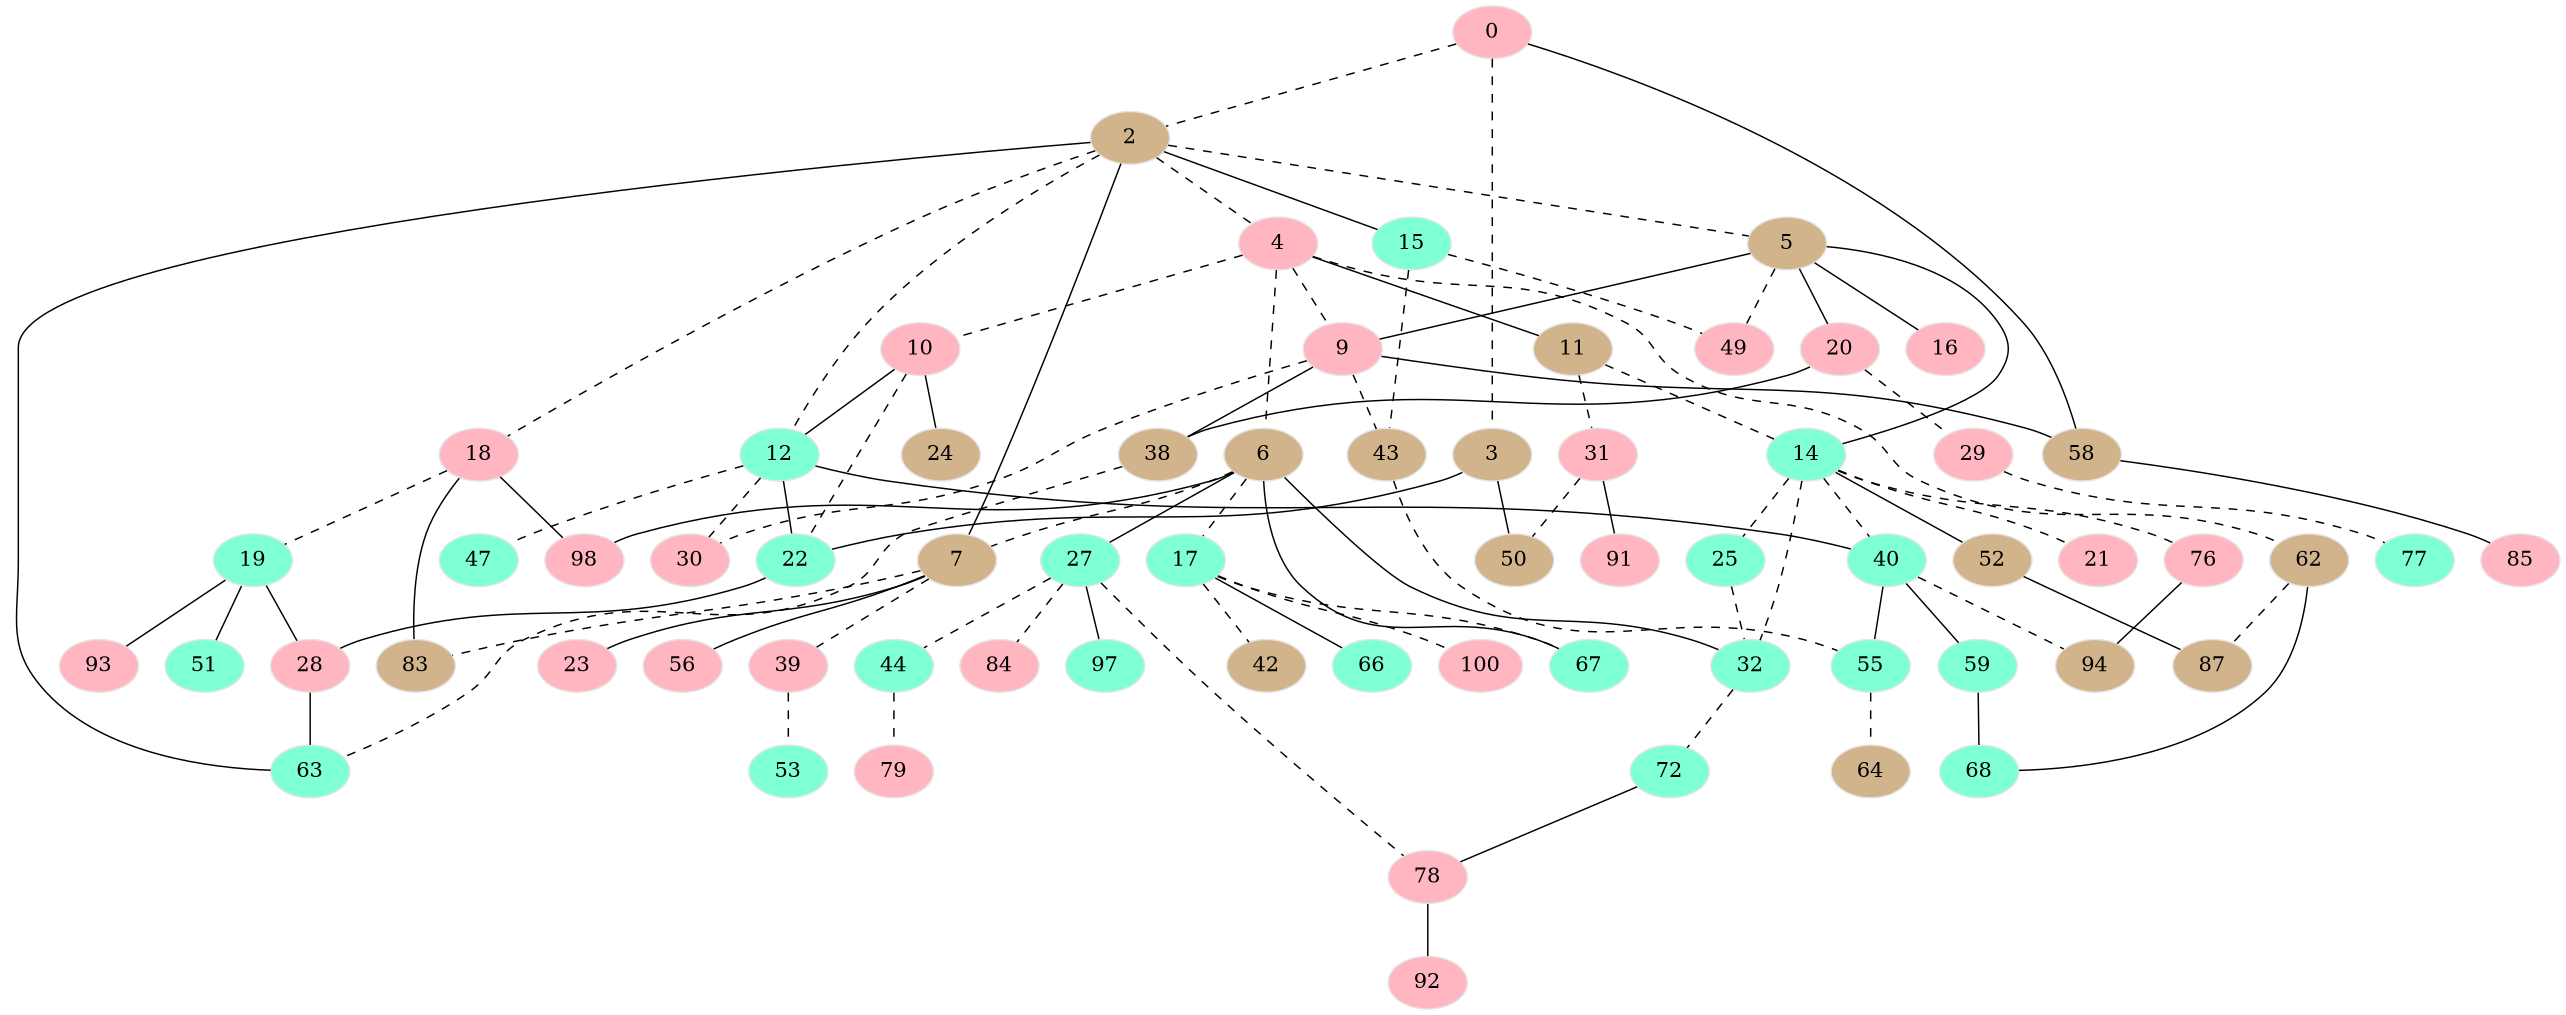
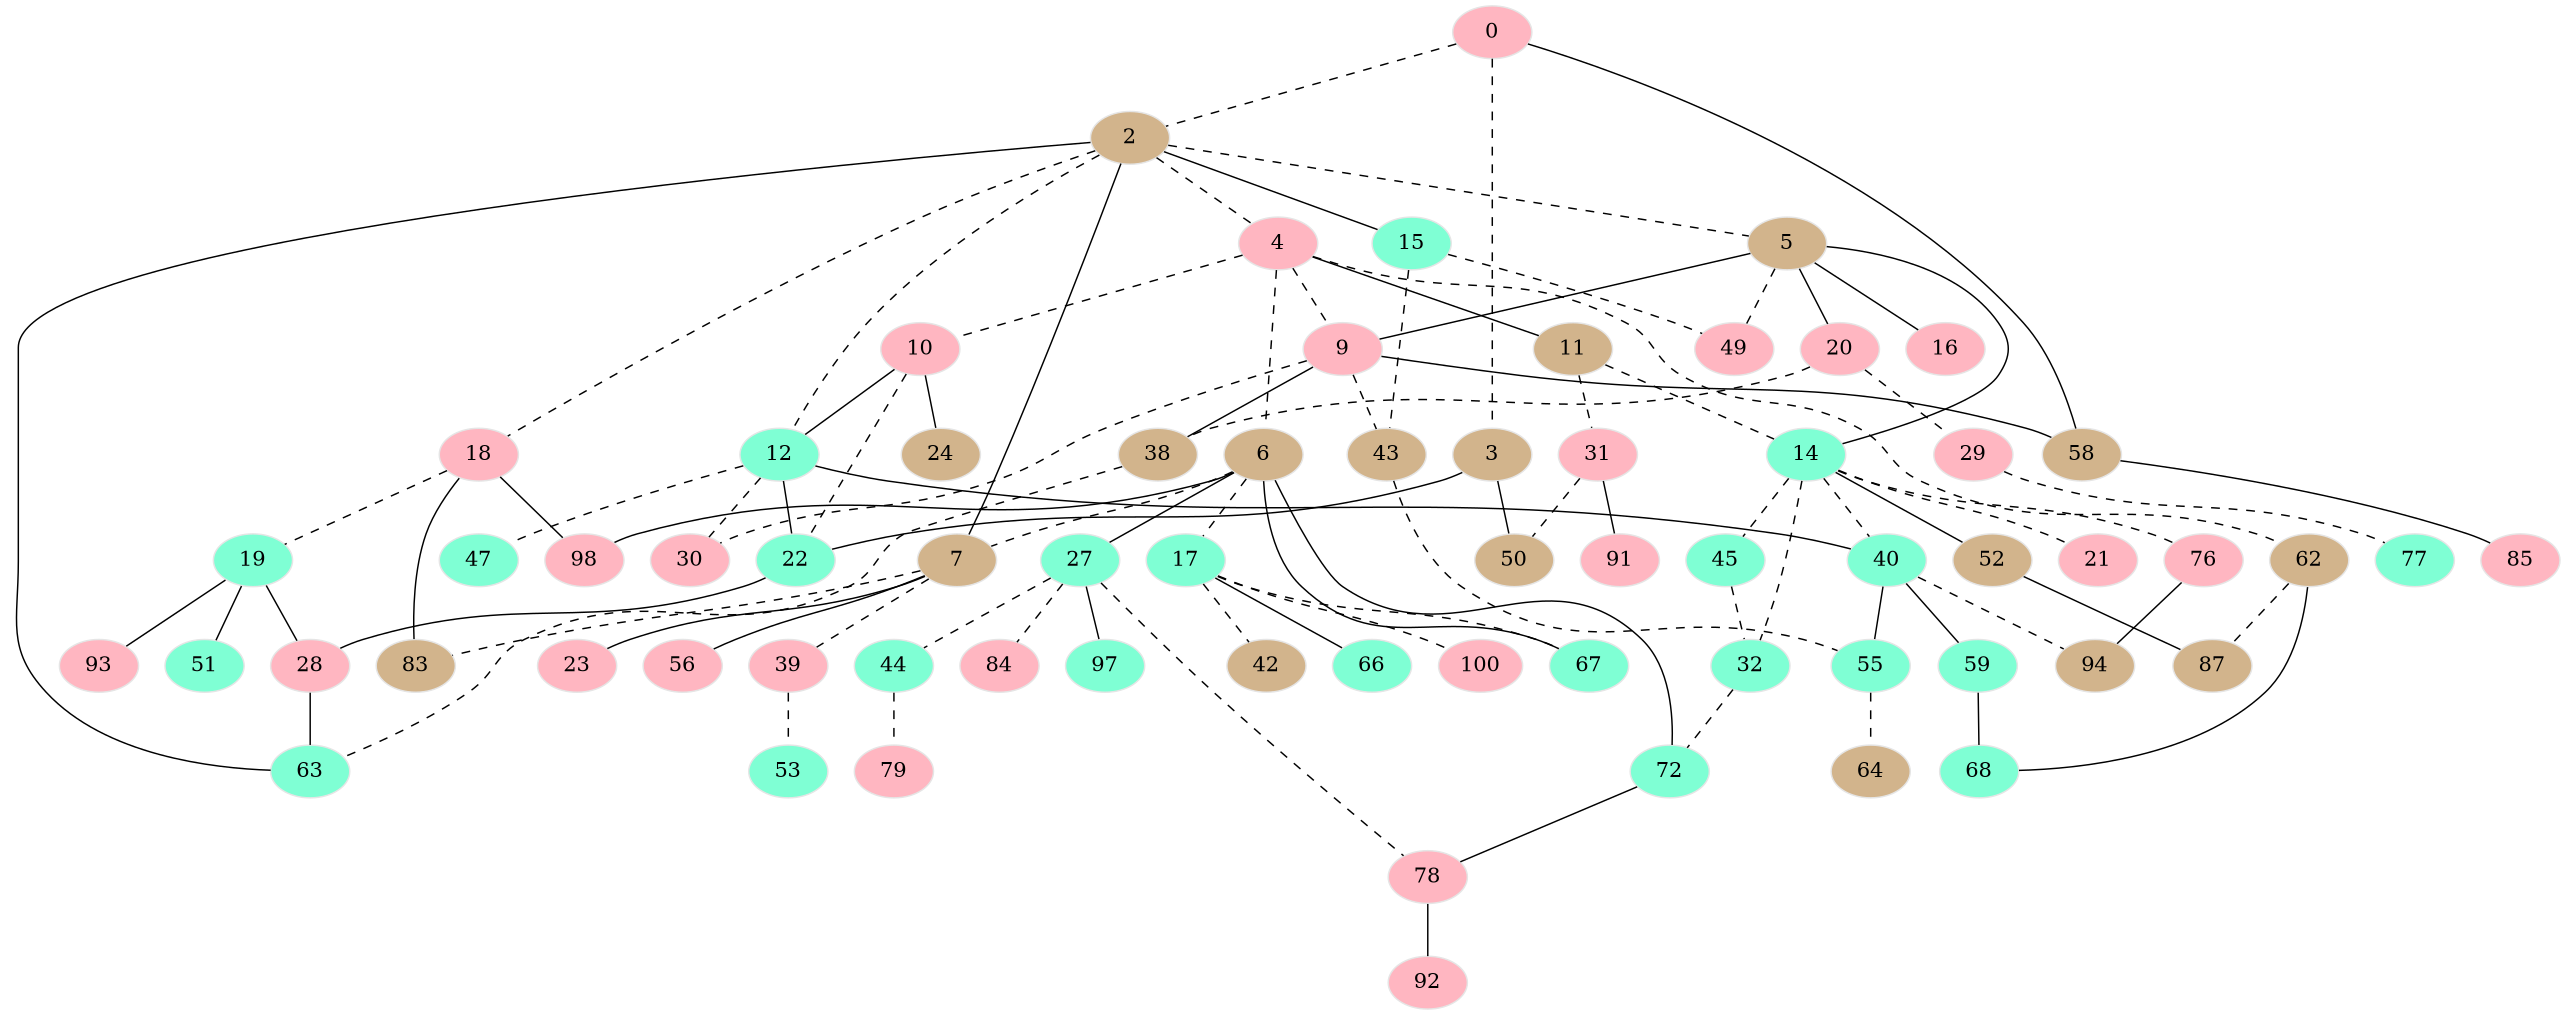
edge "20" -- "38": style solid -> dashed
node "25": label "25" -> "45"
edge "6" -- "32": now "6" -- "72"
